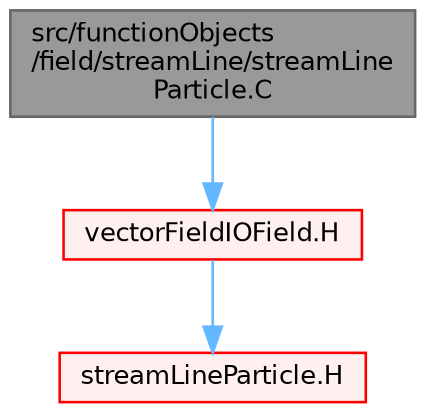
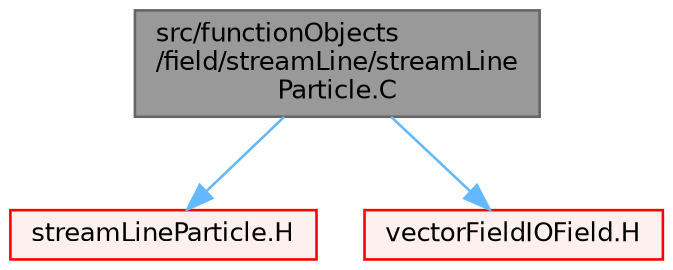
edge "vectorFieldIOField.H" -> "streamLineParticle.H": now "src/functionObjects /field/streamLine/streamLine Particle.C" -> "streamLineParticle.H"
